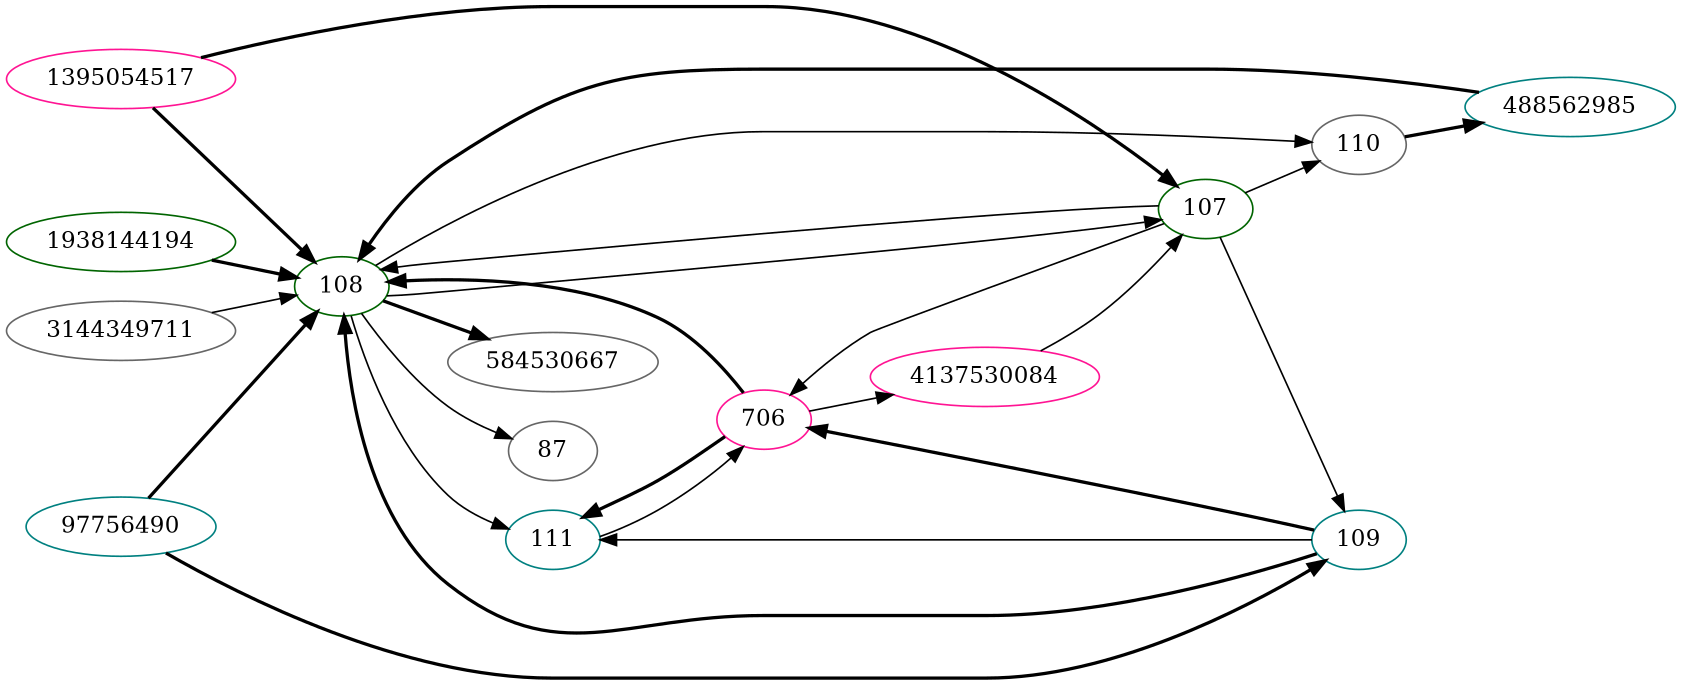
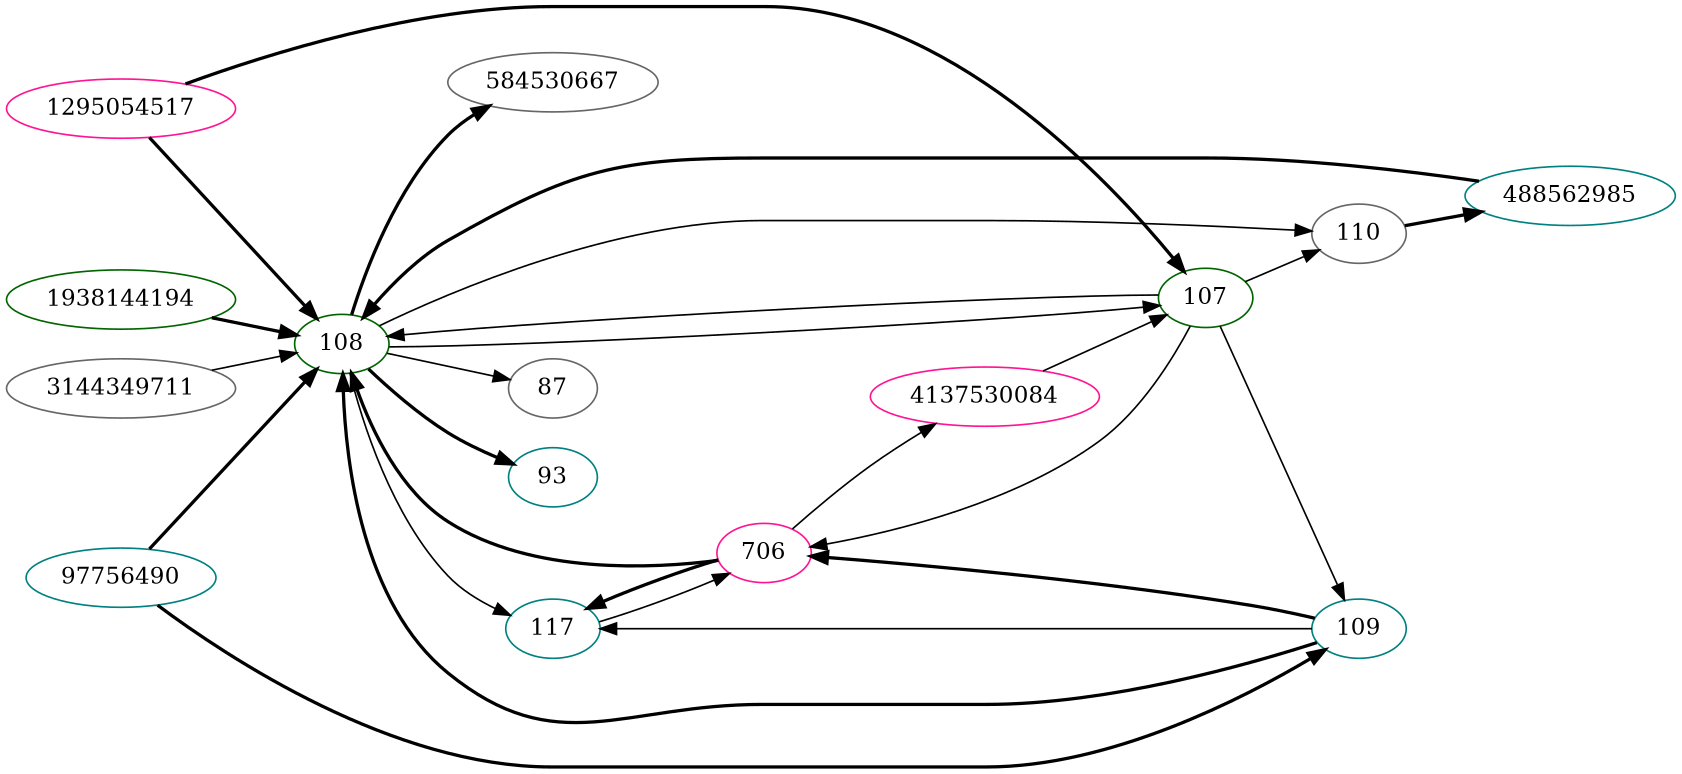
node "1395054517": label "1395054517" -> "1295054517"
node "93": added
node "111": label "111" -> "117"
